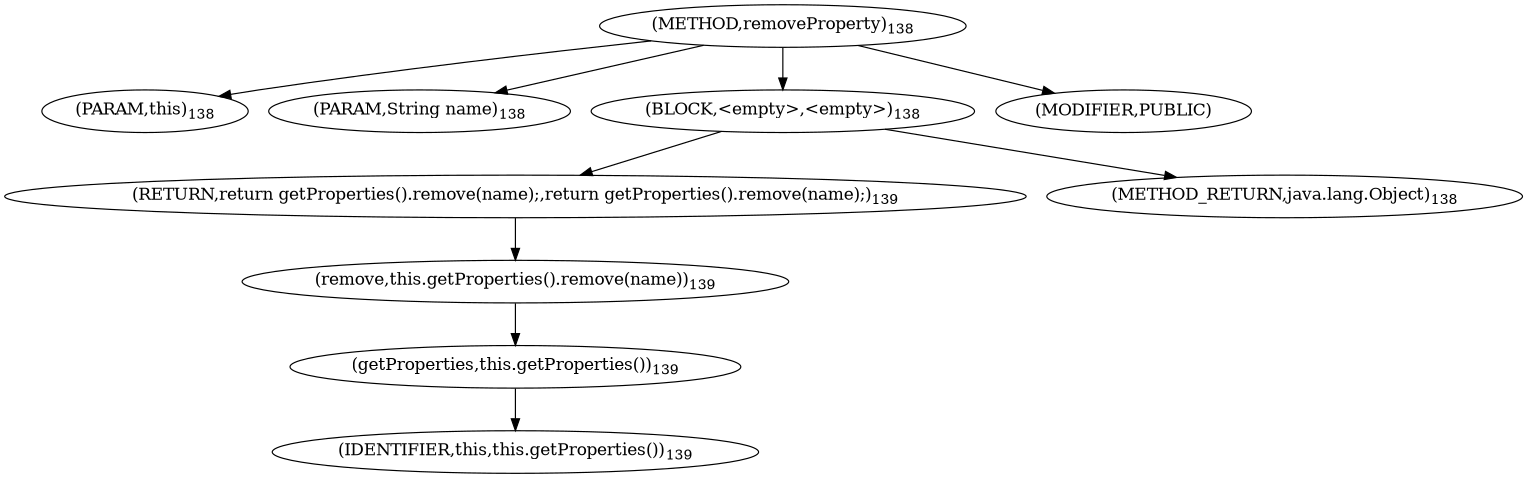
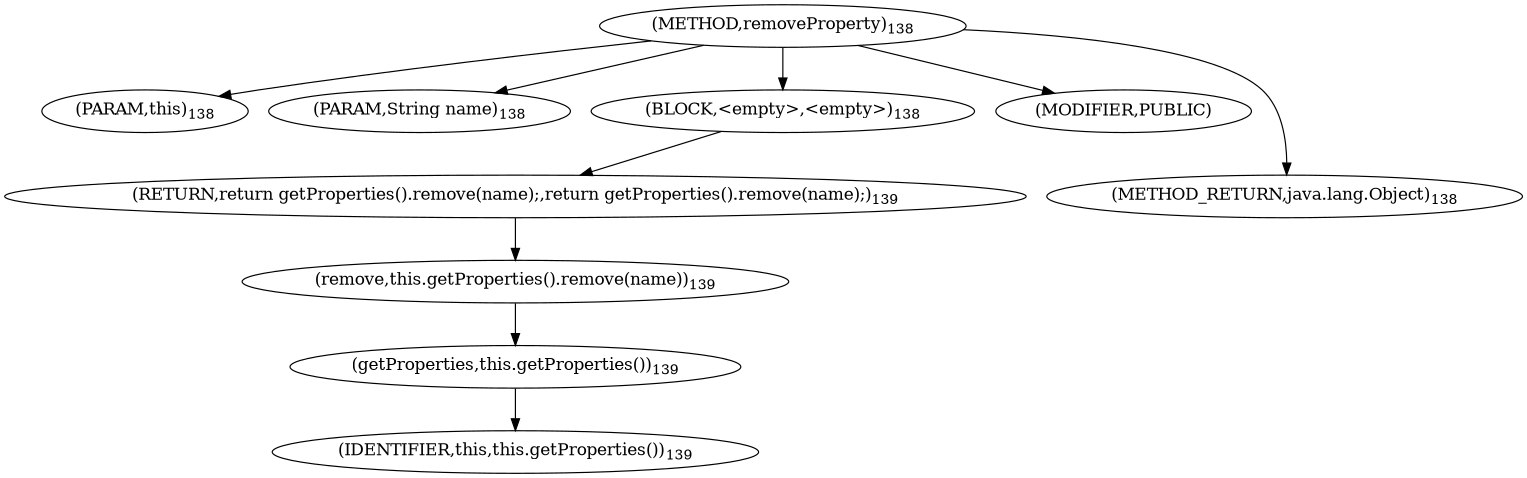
edge "(BLOCK,<empty>,<empty>)" -> "(METHOD_RETURN,java.lang.Object)": now "(METHOD,removeProperty)" -> "(METHOD_RETURN,java.lang.Object)"
